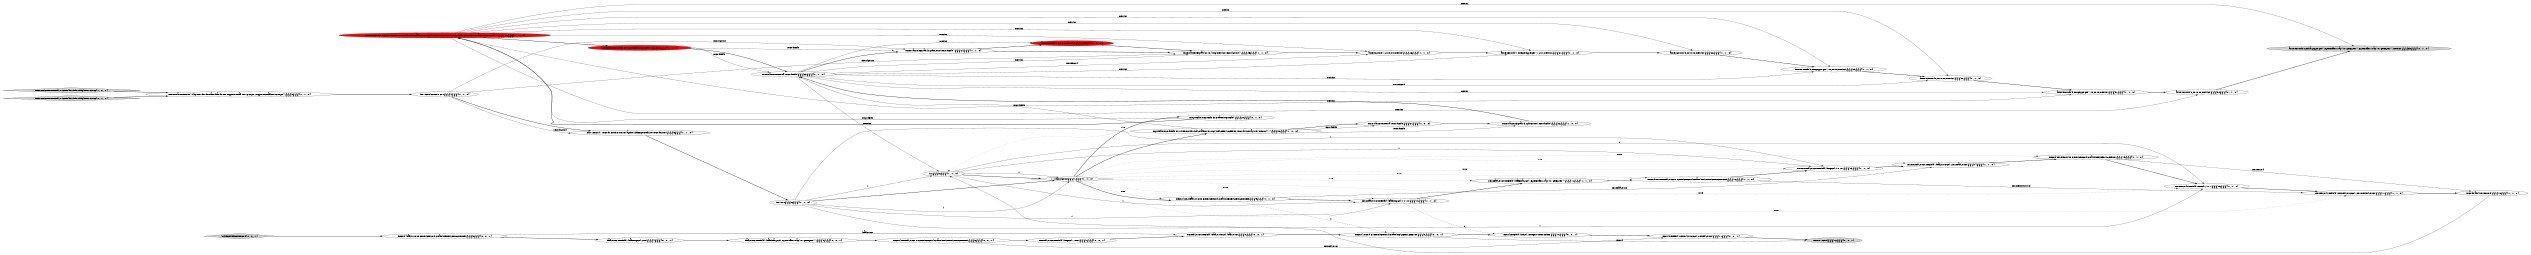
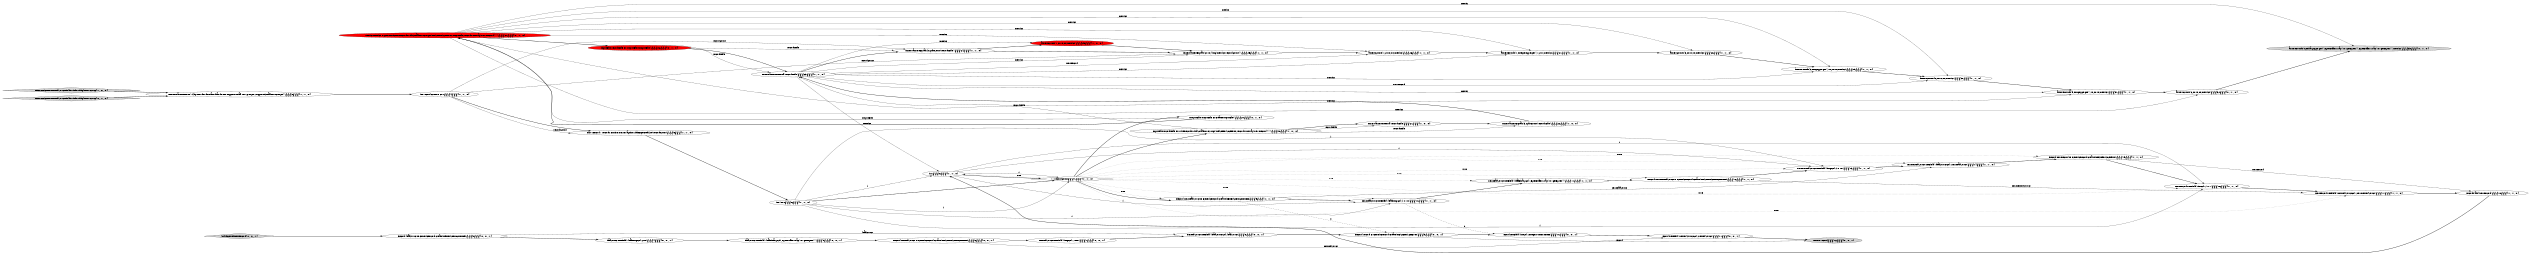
edge "Assert.assertNotNull(recordsFile)@@@21@@@['1', '0', '0']" -> "i++@@@8@@@['1', '1', '0']": now "i < recordCount@@@7@@@['1', '1', '0']" -> "i++@@@8@@@['1', '1', '0']"
edge "records.add(newRecord)@@@18@@@['1', '1', '0']" -> "i++@@@8@@@['1', '1', '0']": style solid -> bold
